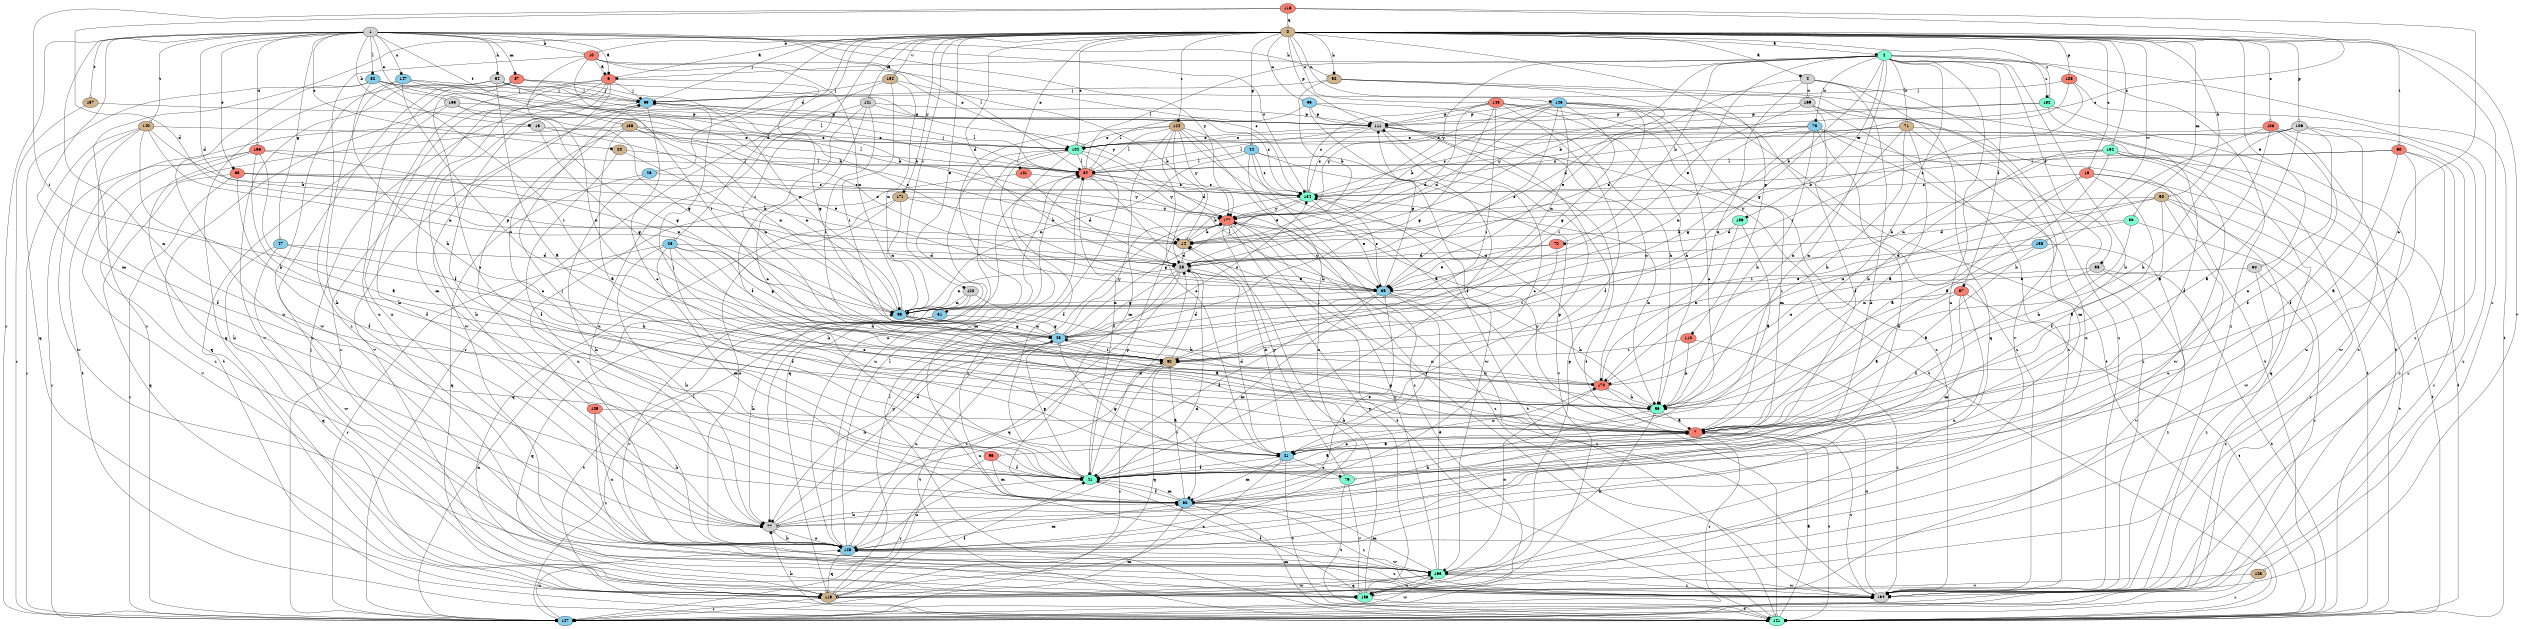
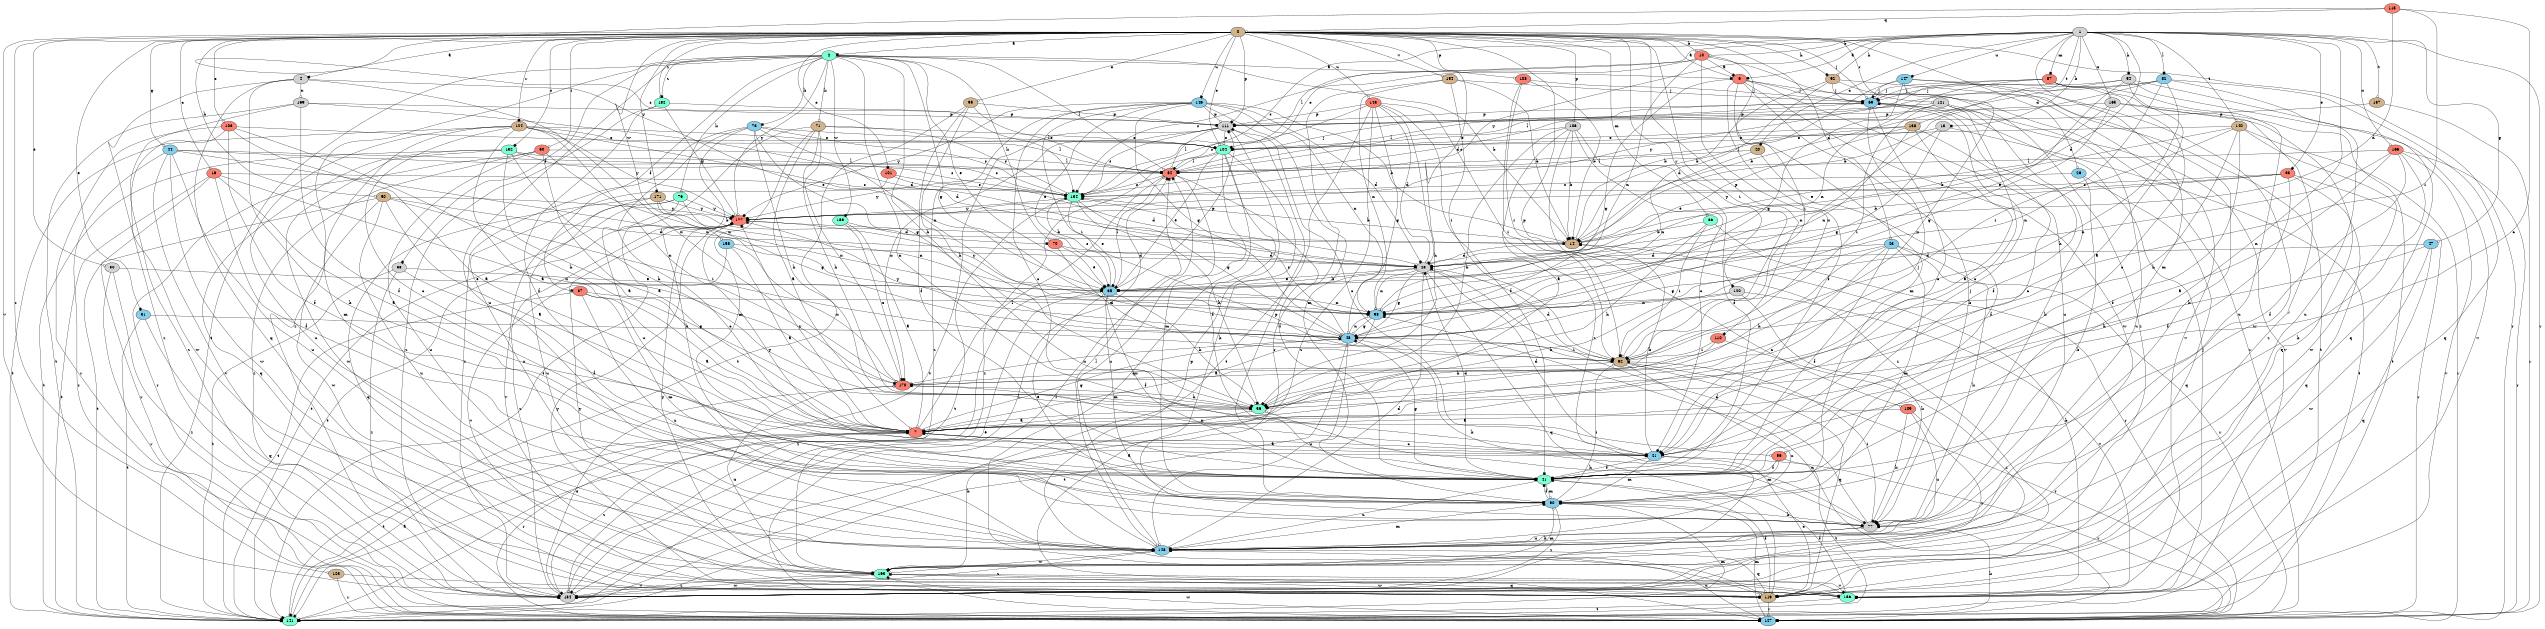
edge "0" -> "132": arrowhead odot -> box
node "95": fillcolor skyblue -> tan
edge "21" -> "76": reversed
edge "138" -> "184": removed, label "z"
